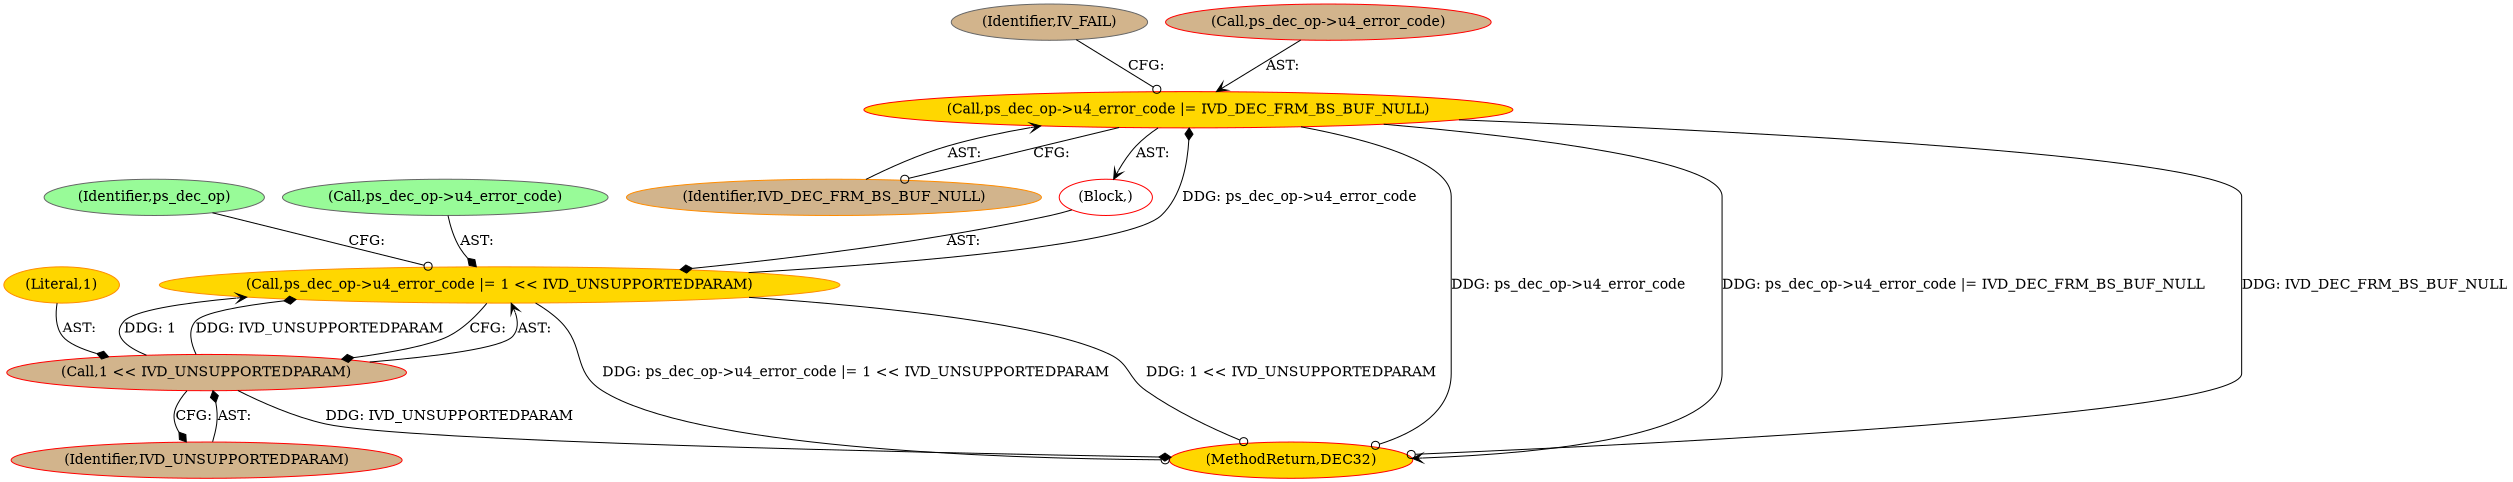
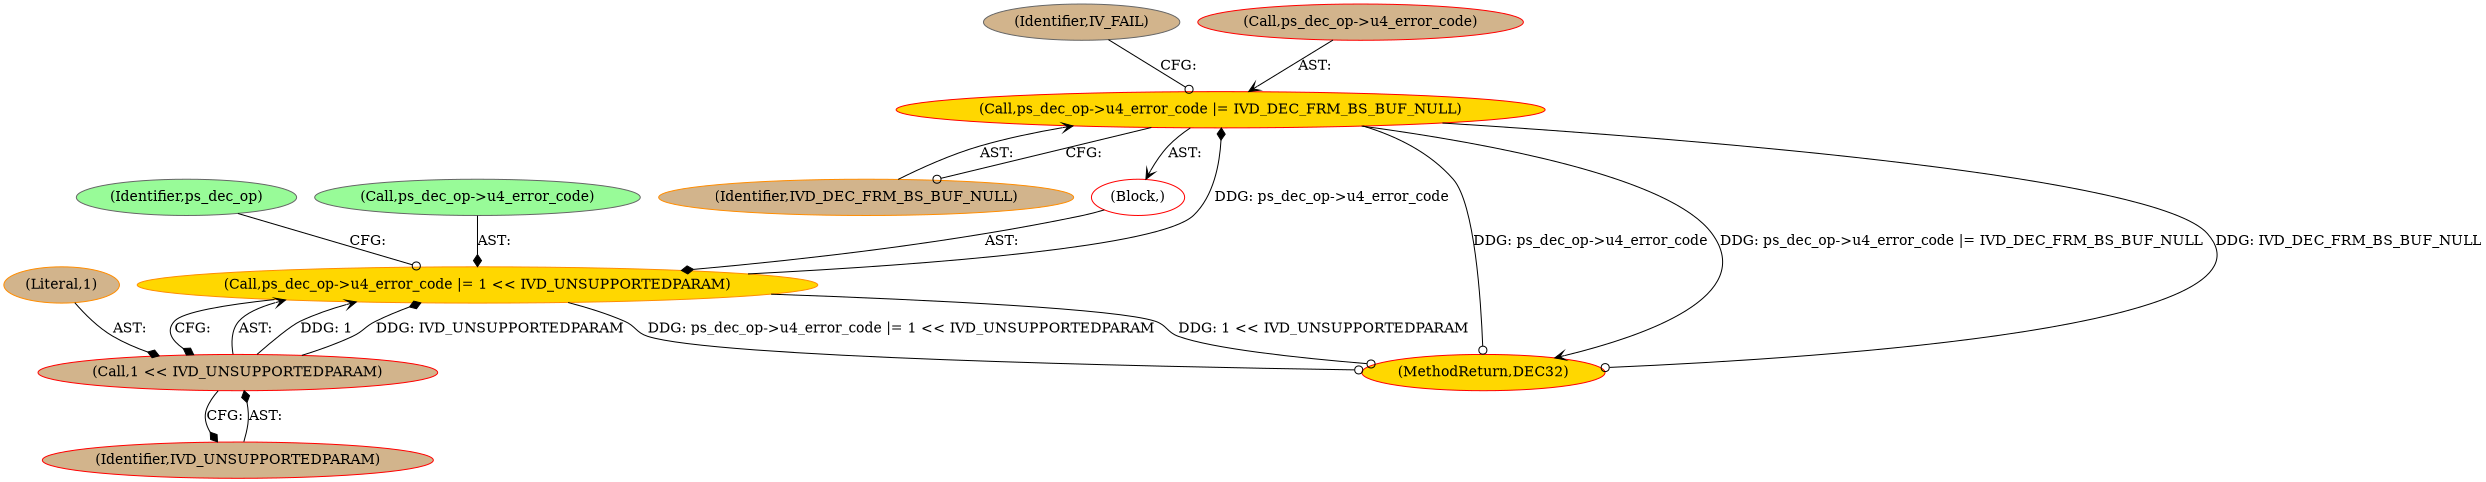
node "(Literal,1)": fillcolor gold -> tan
edge "(Call,1 << IVD_UNSUPPORTEDPARAM)" -> "(MethodReturn,DEC32)": removed, label "DDG: IVD_UNSUPPORTEDPARAM"
